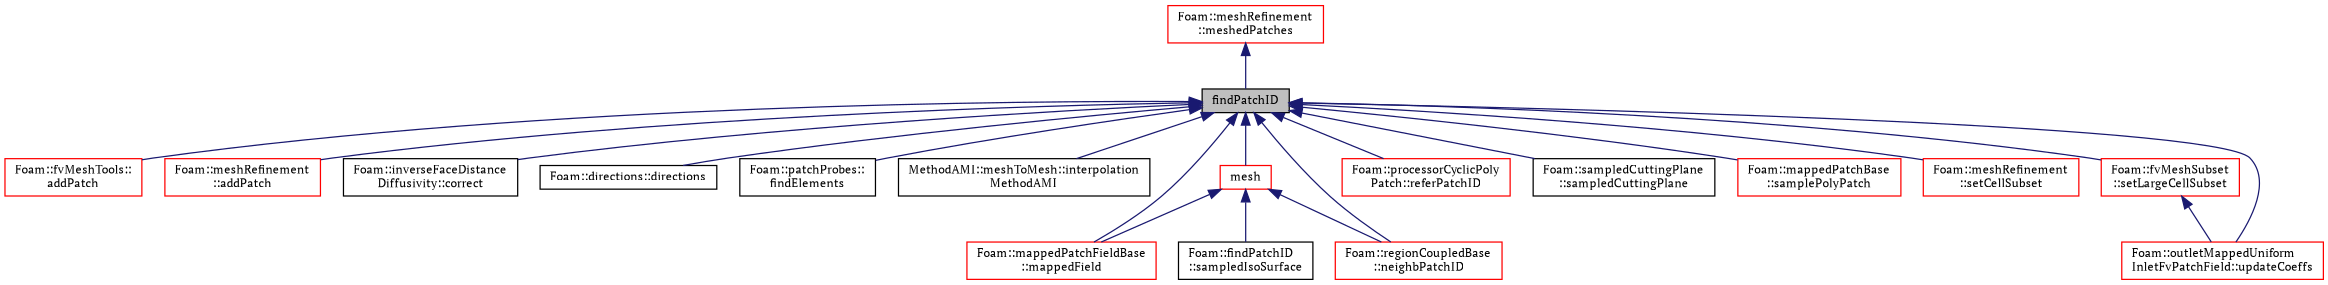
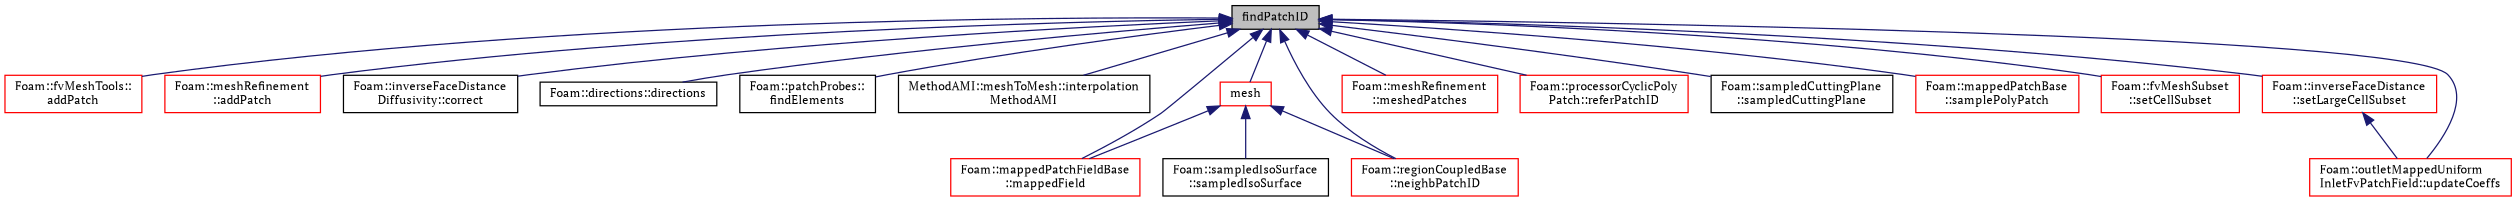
edge "findPatchID" -> "Foam::meshRefinement ::meshedPatches": reversed
node "Foam::meshRefinement ::setCellSubset": label "Foam::meshRefinement ::setCellSubset" -> "Foam::fvMeshSubset ::setCellSubset"
node "Foam::fvMeshSubset ::setLargeCellSubset": label "Foam::fvMeshSubset ::setLargeCellSubset" -> "Foam::inverseFaceDistance ::setLargeCellSubset"
node "Foam::findPatchID ::sampledIsoSurface": label "Foam::findPatchID ::sampledIsoSurface" -> "Foam::sampledIsoSurface ::sampledIsoSurface"
